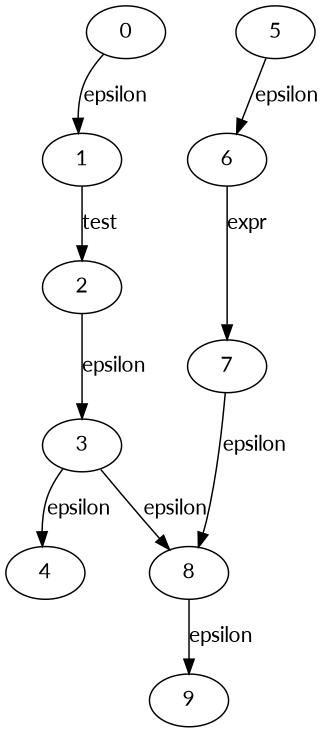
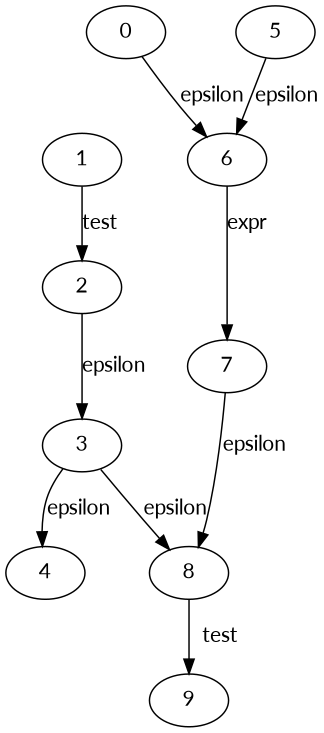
edge "0" -> "1": now "0" -> "6"
edge "8" -> "9": label "epsilon" -> "test"
